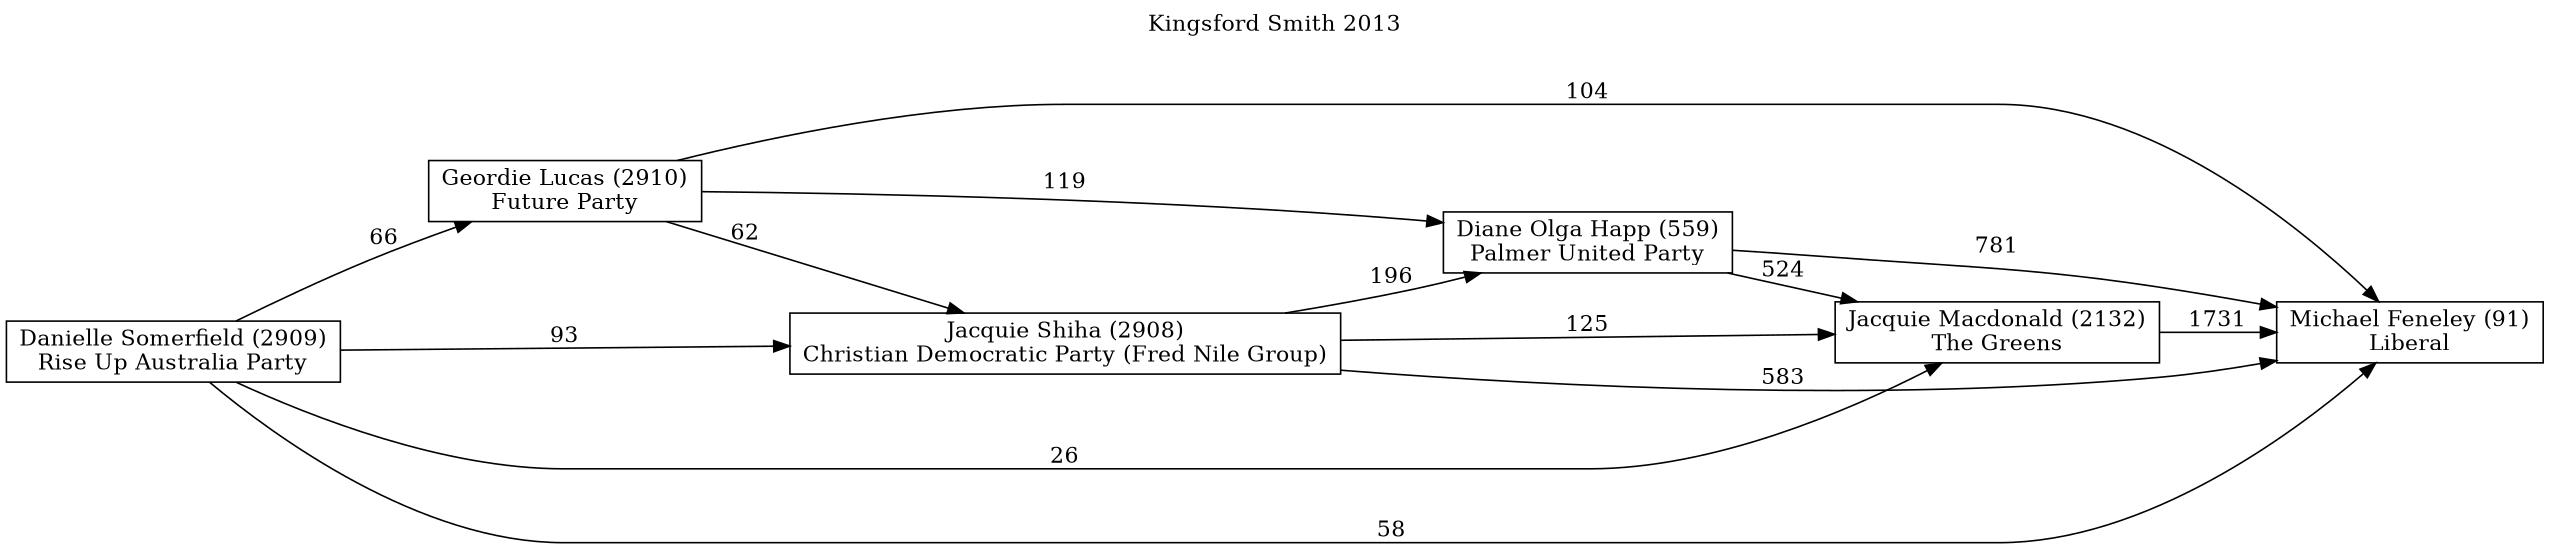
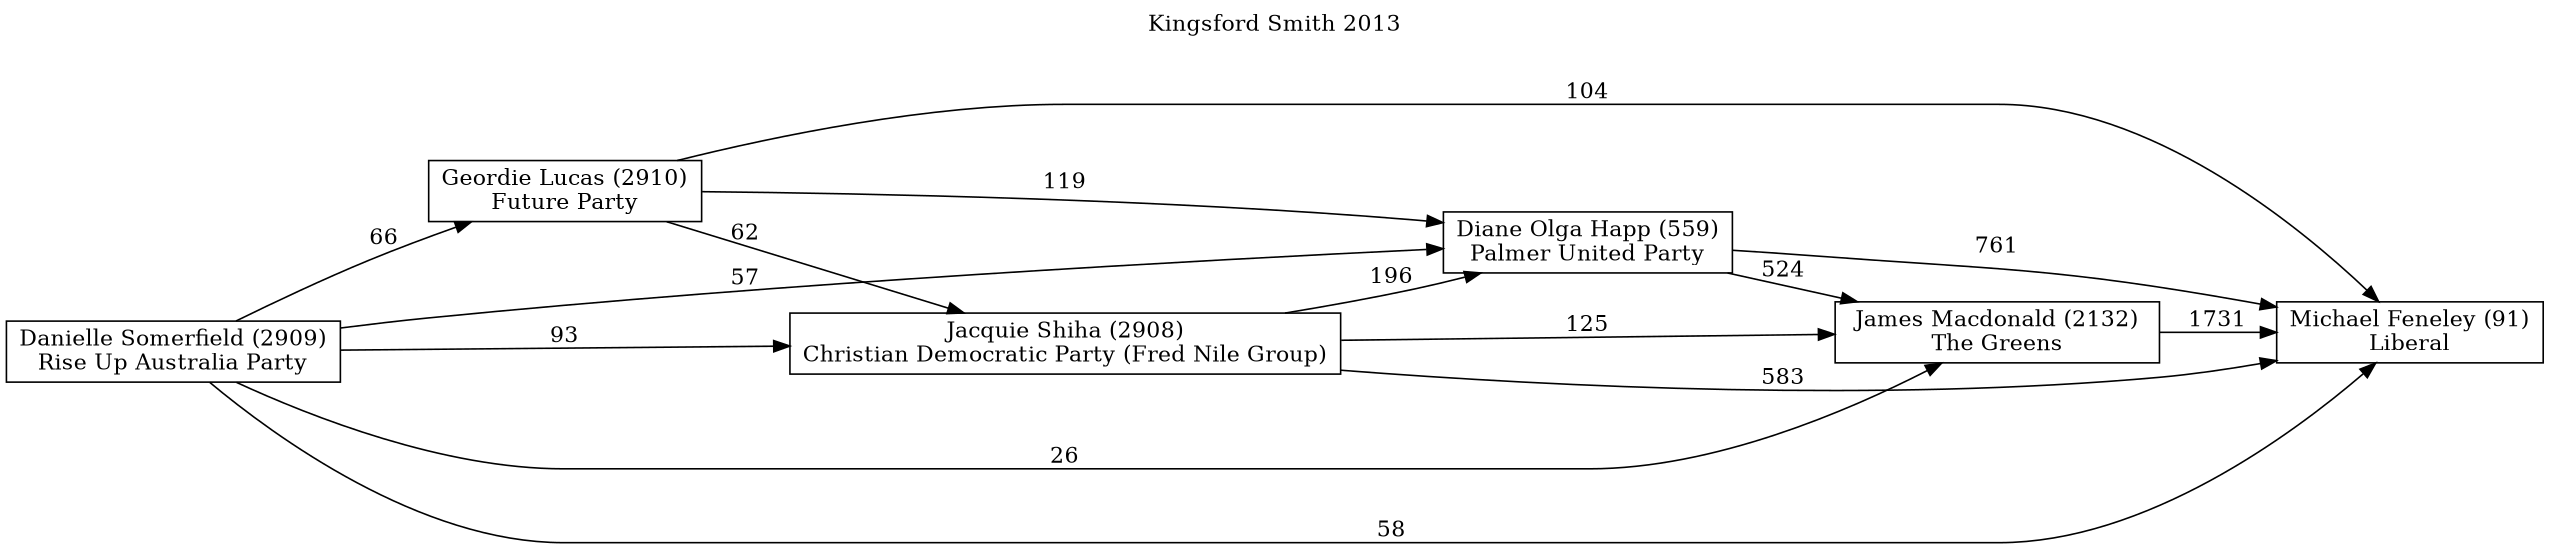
edge "Diane Olga Happ (559) Palmer United Party" -> "Michael Feneley (91) Liberal": label "781" -> "761"
edge "Danielle Somerfield (2909) Rise Up Australia Party" -> "Diane Olga Happ (559) Palmer United Party": added, label "57"
node "Jacquie Macdonald (2132) The Greens": label "Jacquie Macdonald (2132) The Greens" -> "James Macdonald (2132) The Greens"
